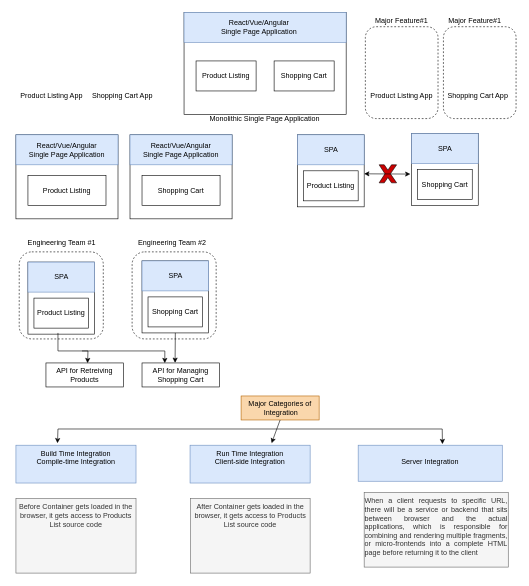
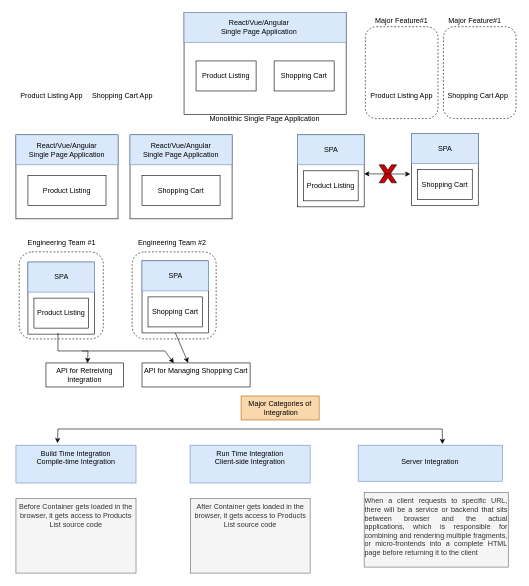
node "API for Managing Shopping Cart": size 77x24 -> 108x24
node "API for Retreiving Products": label "API for Retreiving Products" -> "API for Retreiving Integration"
edge "Major Categories of Integration" -> "Run Time Integration Client-side Integration": removed
